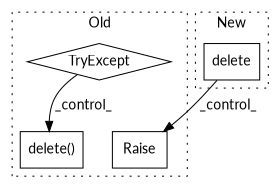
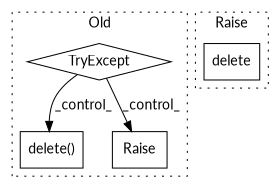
cluster "New": label "New" -> "Raise"
edge "delete" -> "Raise": now "TryExcept" -> "Raise"
